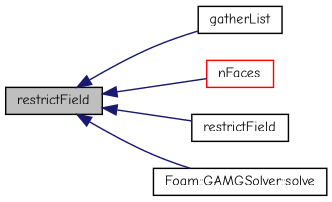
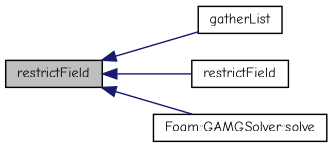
node "nFaces": removed
